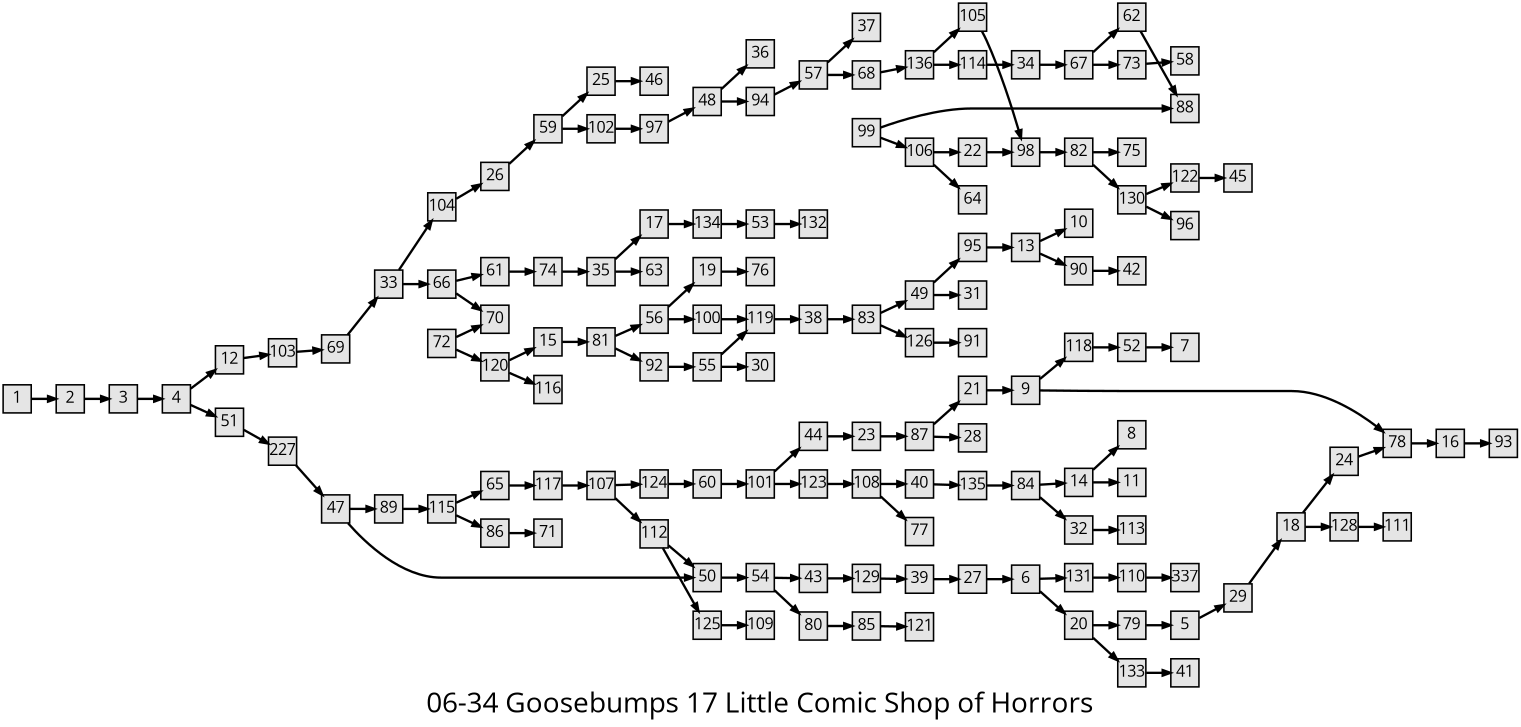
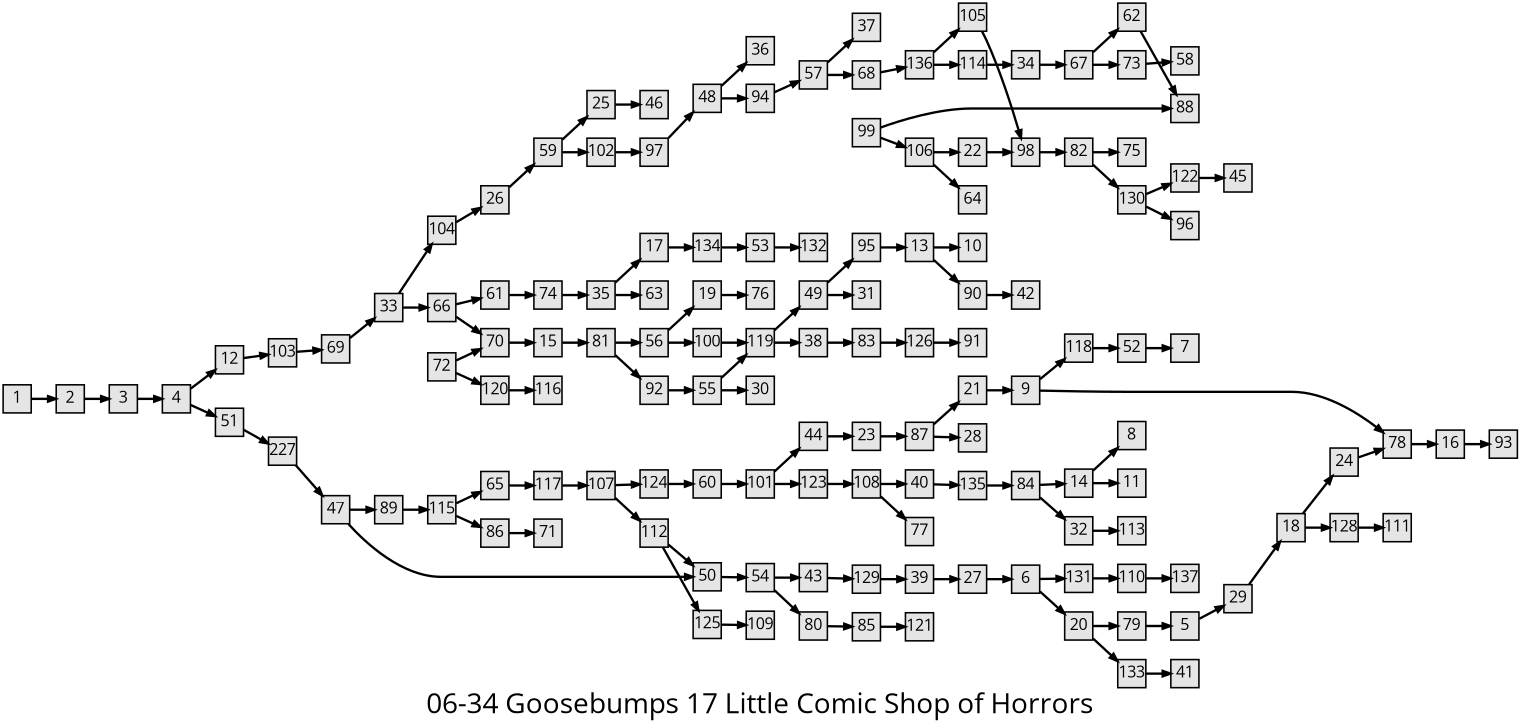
edge "83" -> "49": now "119" -> "49"
edge "120" -> "15": now "70" -> "15"
node "337": label "337" -> "137"
